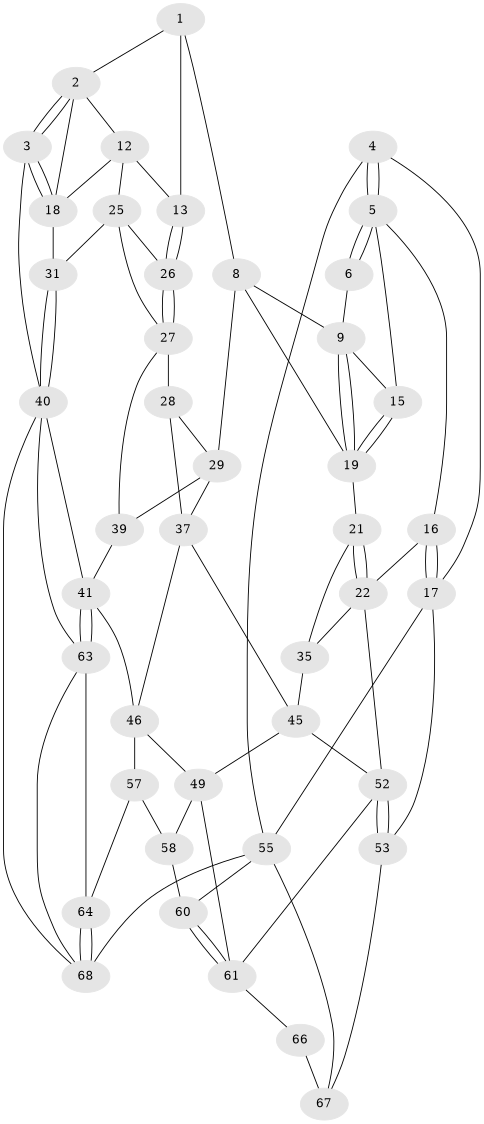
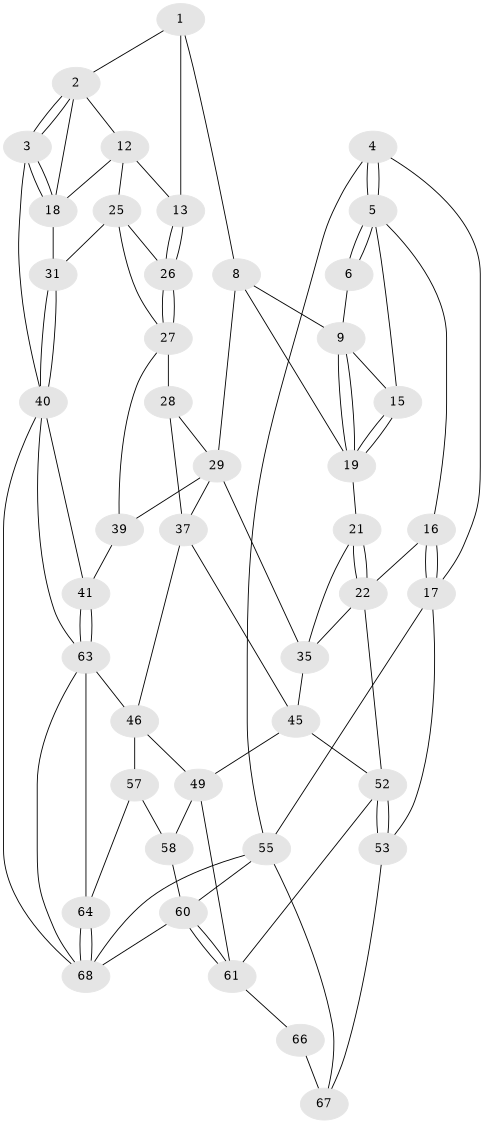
edge "29" -- "35": added
edge "41" -- "46": now "63" -- "46"
edge "60" -- "68": added
